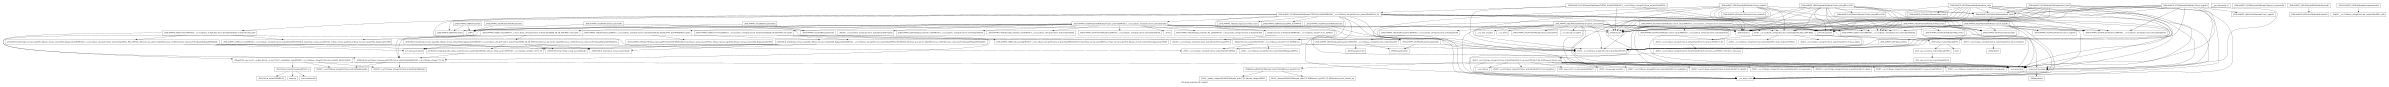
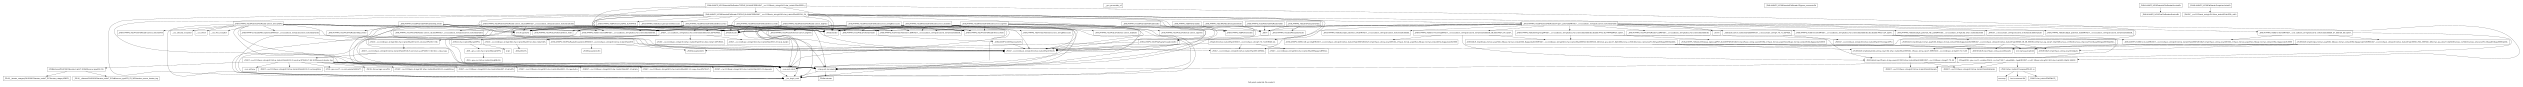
edge "_ZN9LAMMPS_NS14TextFileReader9next_lineEi" -> "_ZN9LAMMPS_NS19PotentialFileReader11next_bigintEv": reversed
